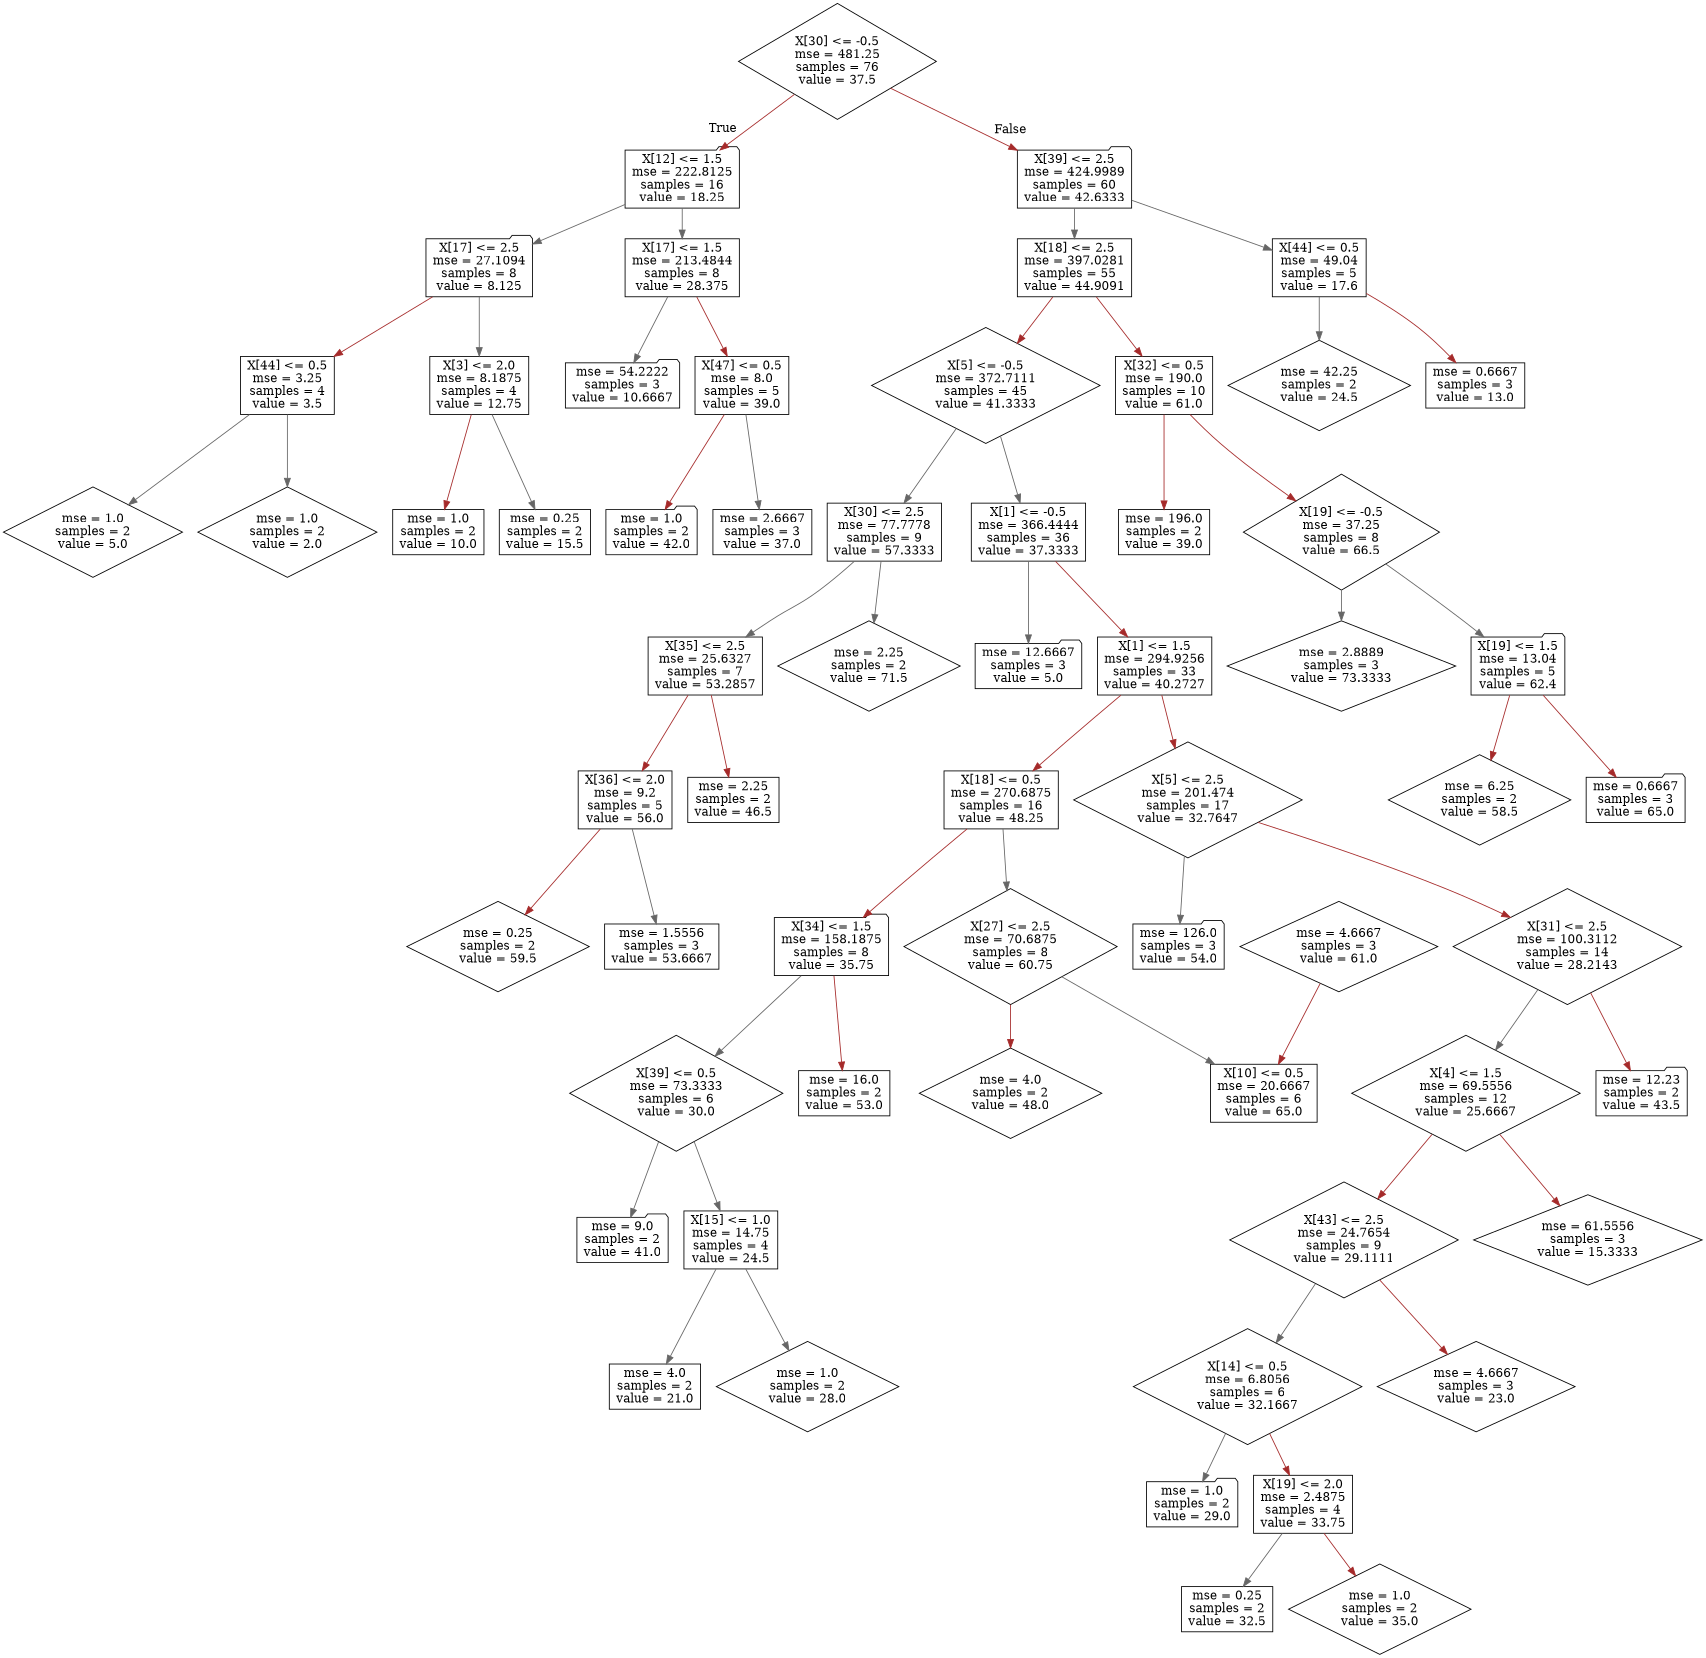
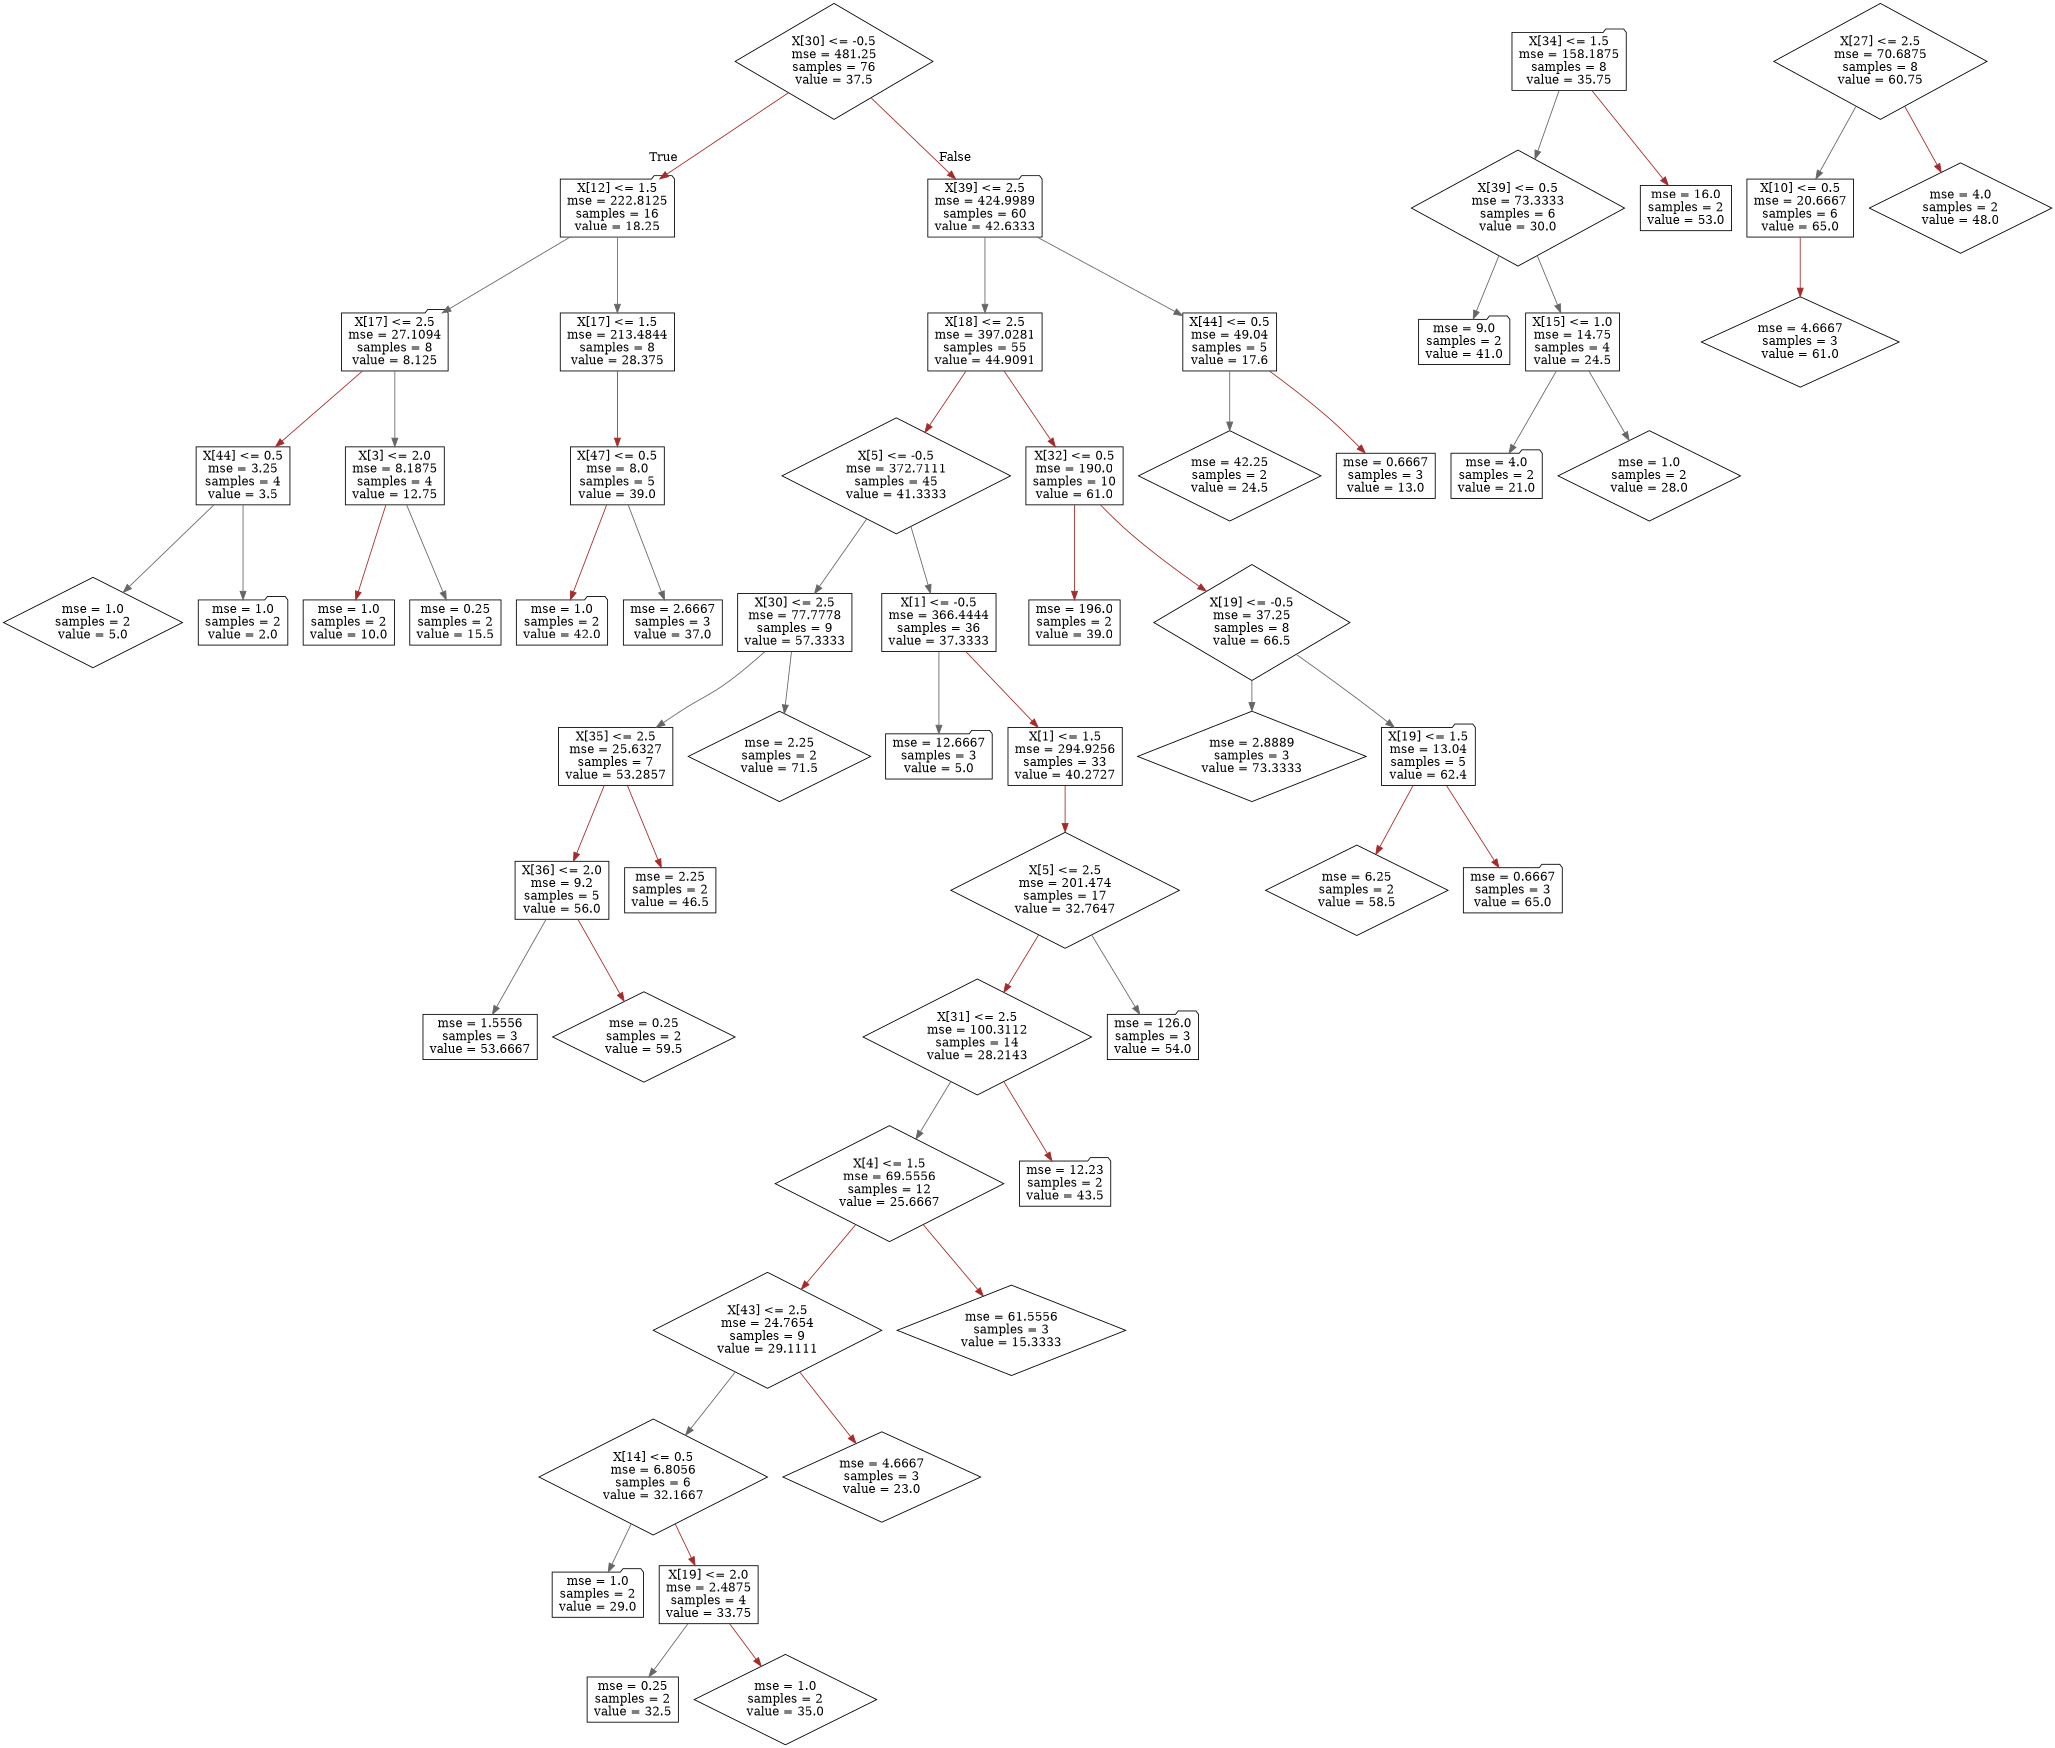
node "mse = 54.2222 samples = 3 value = 10.6667": removed
node "mse = 1.0 samples = 2 value = 2.0": shape diamond -> folder
node "X[18] <= 0.5 mse = 270.6875 samples = 16 value = 48.25": removed
edge "mse = 4.6667 samples = 3 value = 61.0" -> "X[10] <= 0.5 mse = 20.6667 samples = 6 value = 65.0": reversed
node "mse = 4.0 samples = 2 value = 21.0": shape box -> folder
